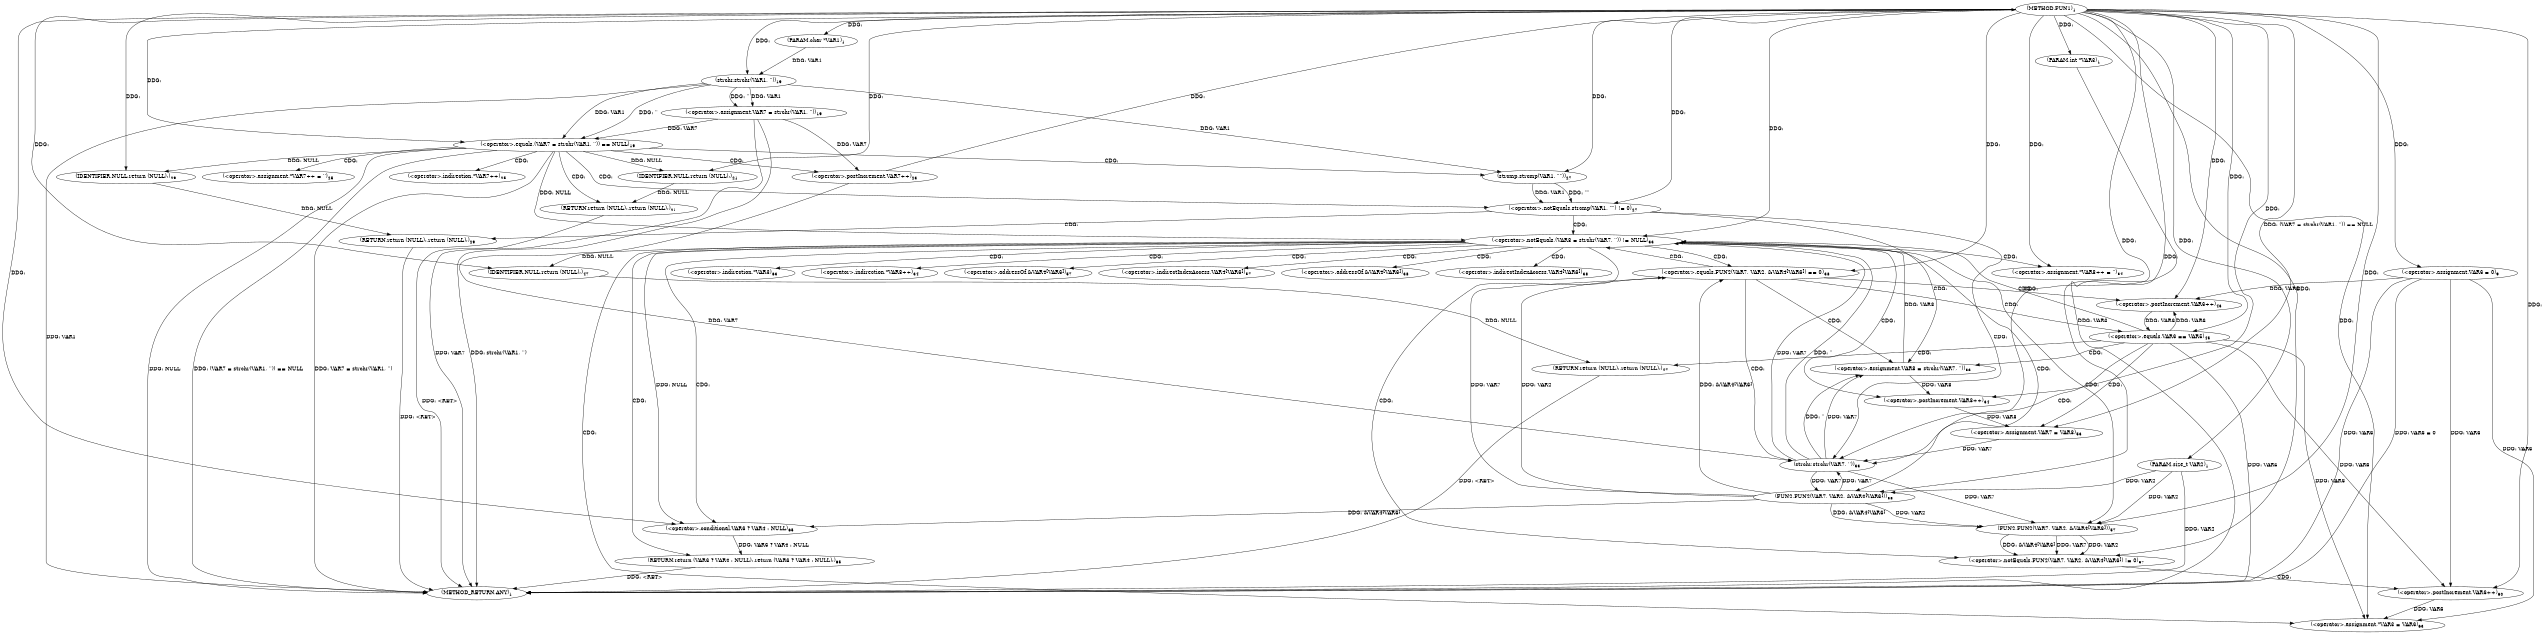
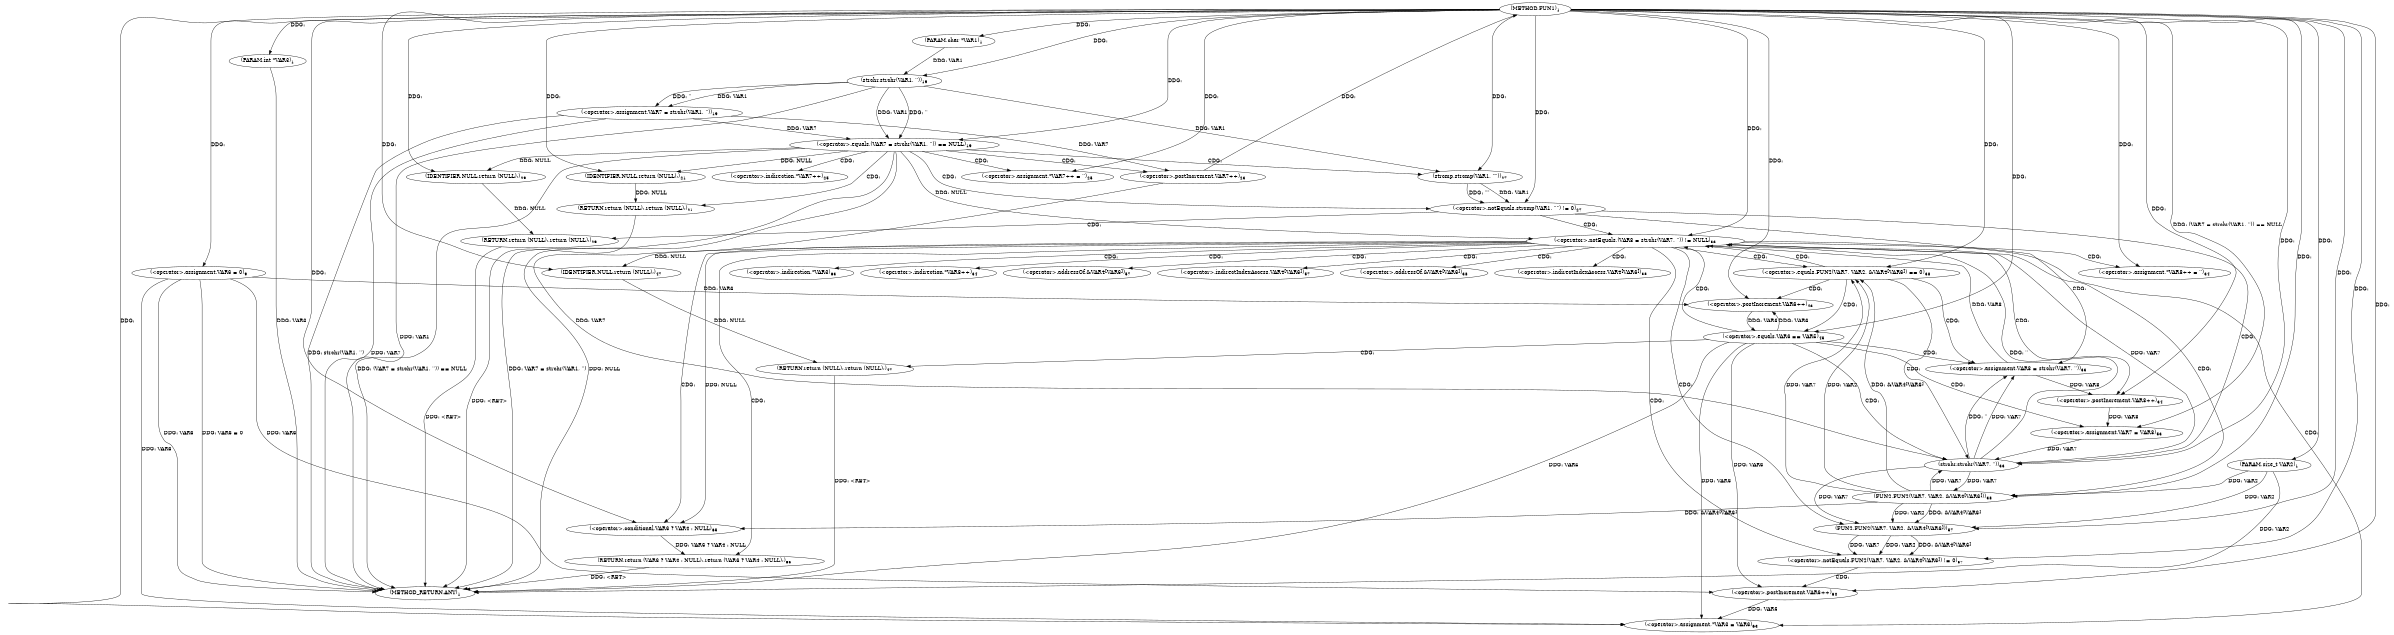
edge "(METHOD,FUN1)" -> "(<operator>.assignment,*VAR7++ = '')": added, label "DDG:"
